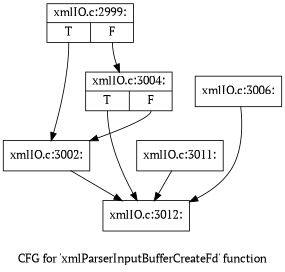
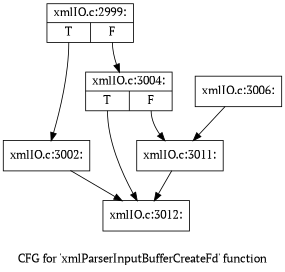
edge "xmlIO.c:3004:" -> "xmlIO.c:3002:": now "xmlIO.c:3004:" -> "xmlIO.c:3011:"
edge "xmlIO.c:3006:" -> "xmlIO.c:3012:": now "xmlIO.c:3006:" -> "xmlIO.c:3011:"
